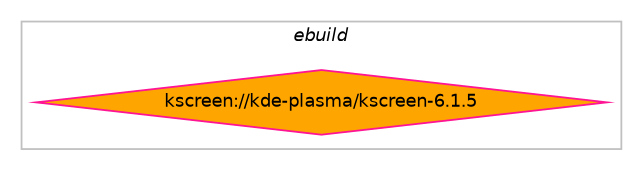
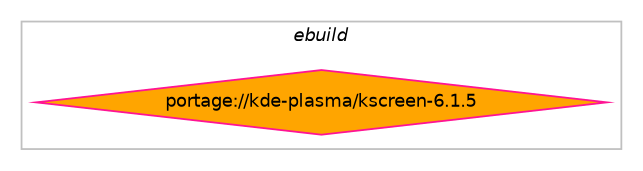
node "kscreen://kde-plasma/kscreen-6.1.5": label "kscreen://kde-plasma/kscreen-6.1.5" -> "portage://kde-plasma/kscreen-6.1.5"
